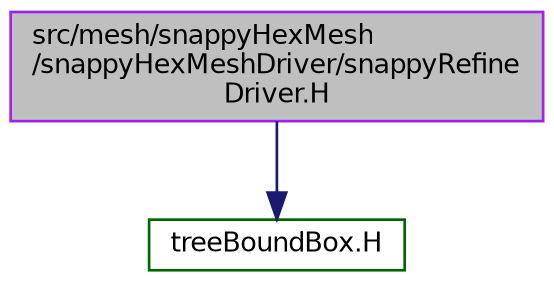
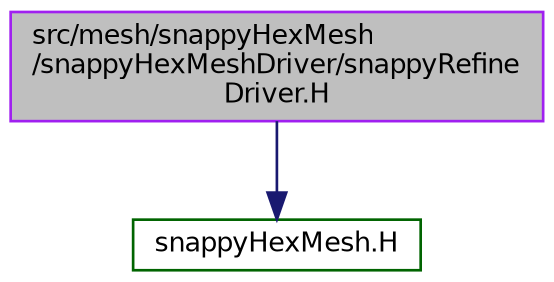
node "treeBoundBox.H": label "treeBoundBox.H" -> "snappyHexMesh.H"
